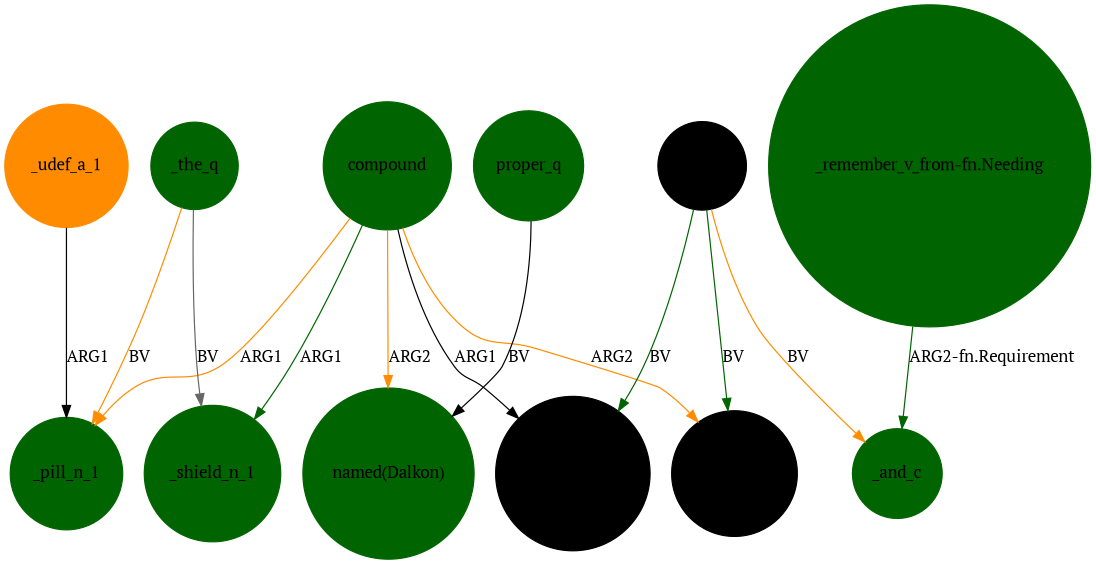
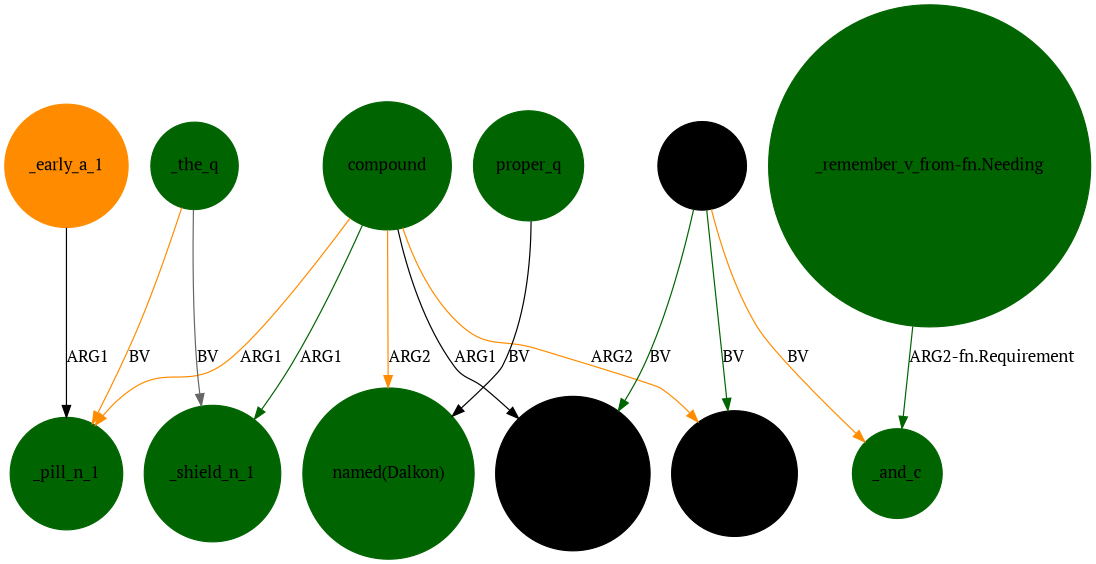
node "_udef_a_1": label "_udef_a_1" -> "_early_a_1"
